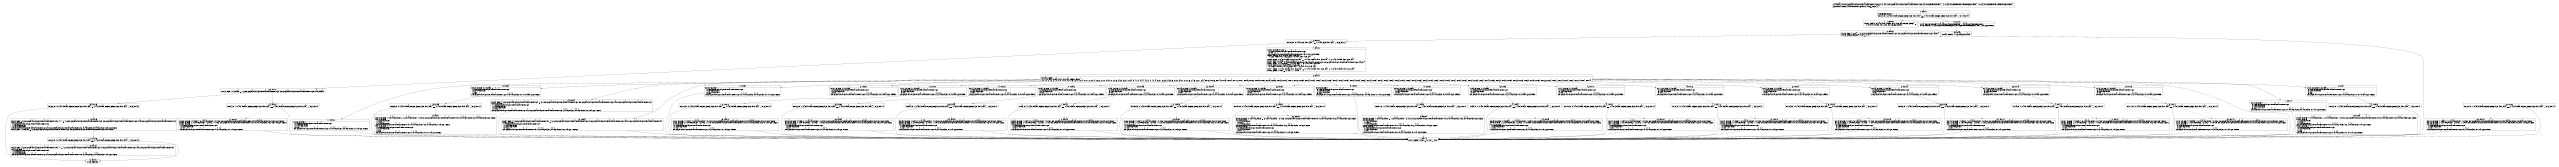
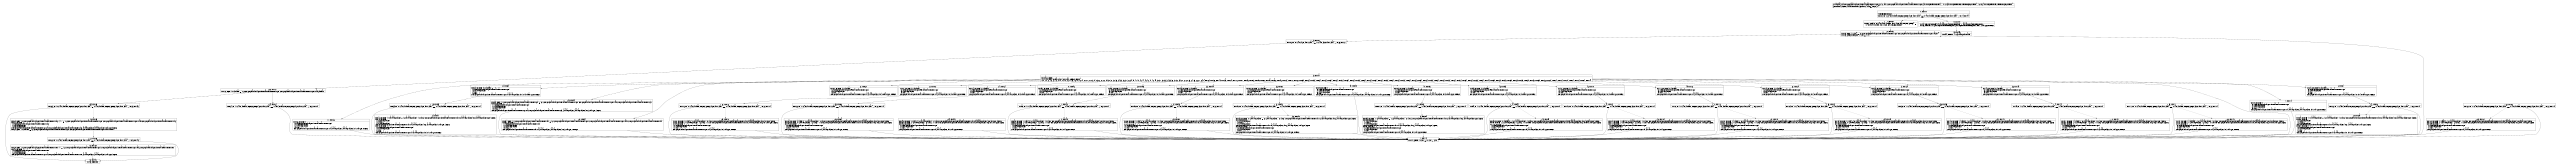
node "4: 0x0008": removed
node "17: 0x005b": removed
node "64: 0x016d": removed
node "28: 0x009a": removed
node "20: 0x0066": removed
